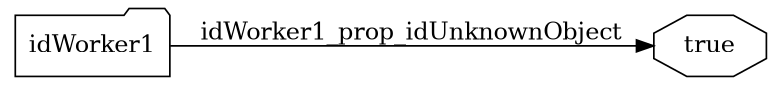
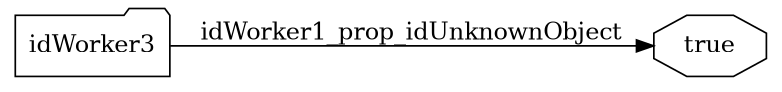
node "idWorker1": label "idWorker1" -> "idWorker3"
